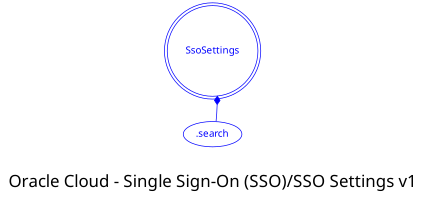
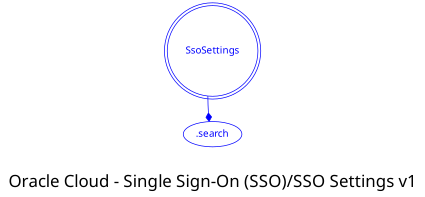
edge ".search" -> "SsoSettings": reversed
